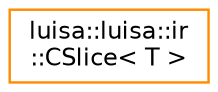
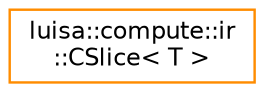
node "luisa::luisa::ir ::CSlice< T >": label "luisa::luisa::ir ::CSlice< T >" -> "luisa::compute::ir ::CSlice< T >"
